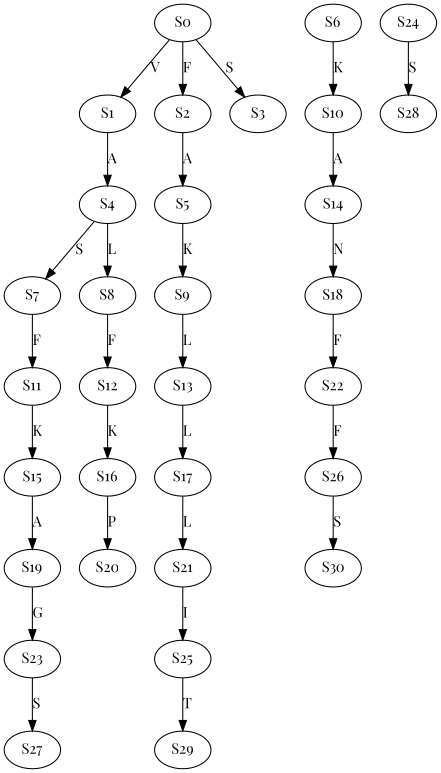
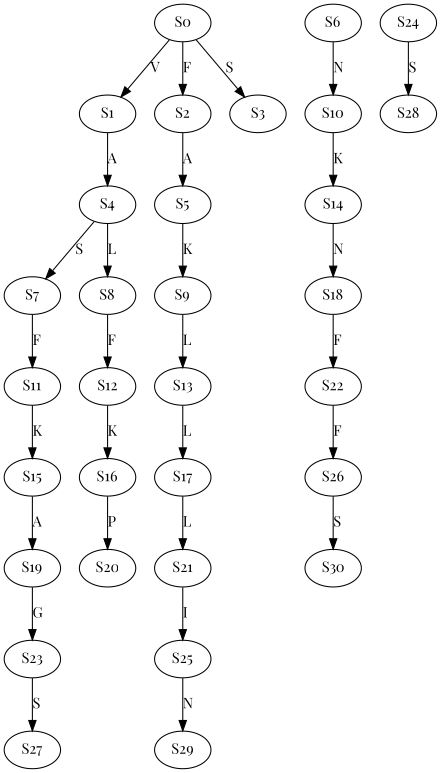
edge "S6" -> "S10": label "K" -> "N"
edge "S10" -> "S14": label "A" -> "K"
edge "S25" -> "S29": label "T" -> "N"
